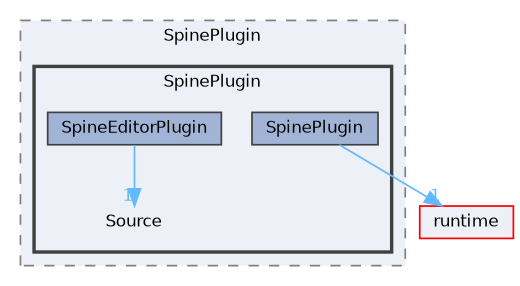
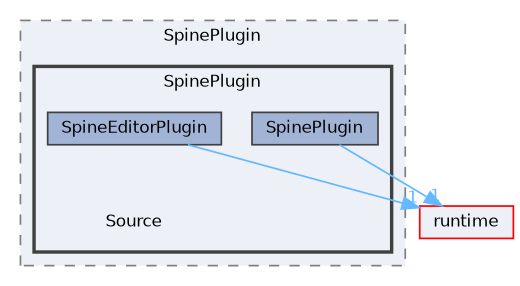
edge "SpineEditorPlugin" -> "Source": now "SpineEditorPlugin" -> "runtime"
